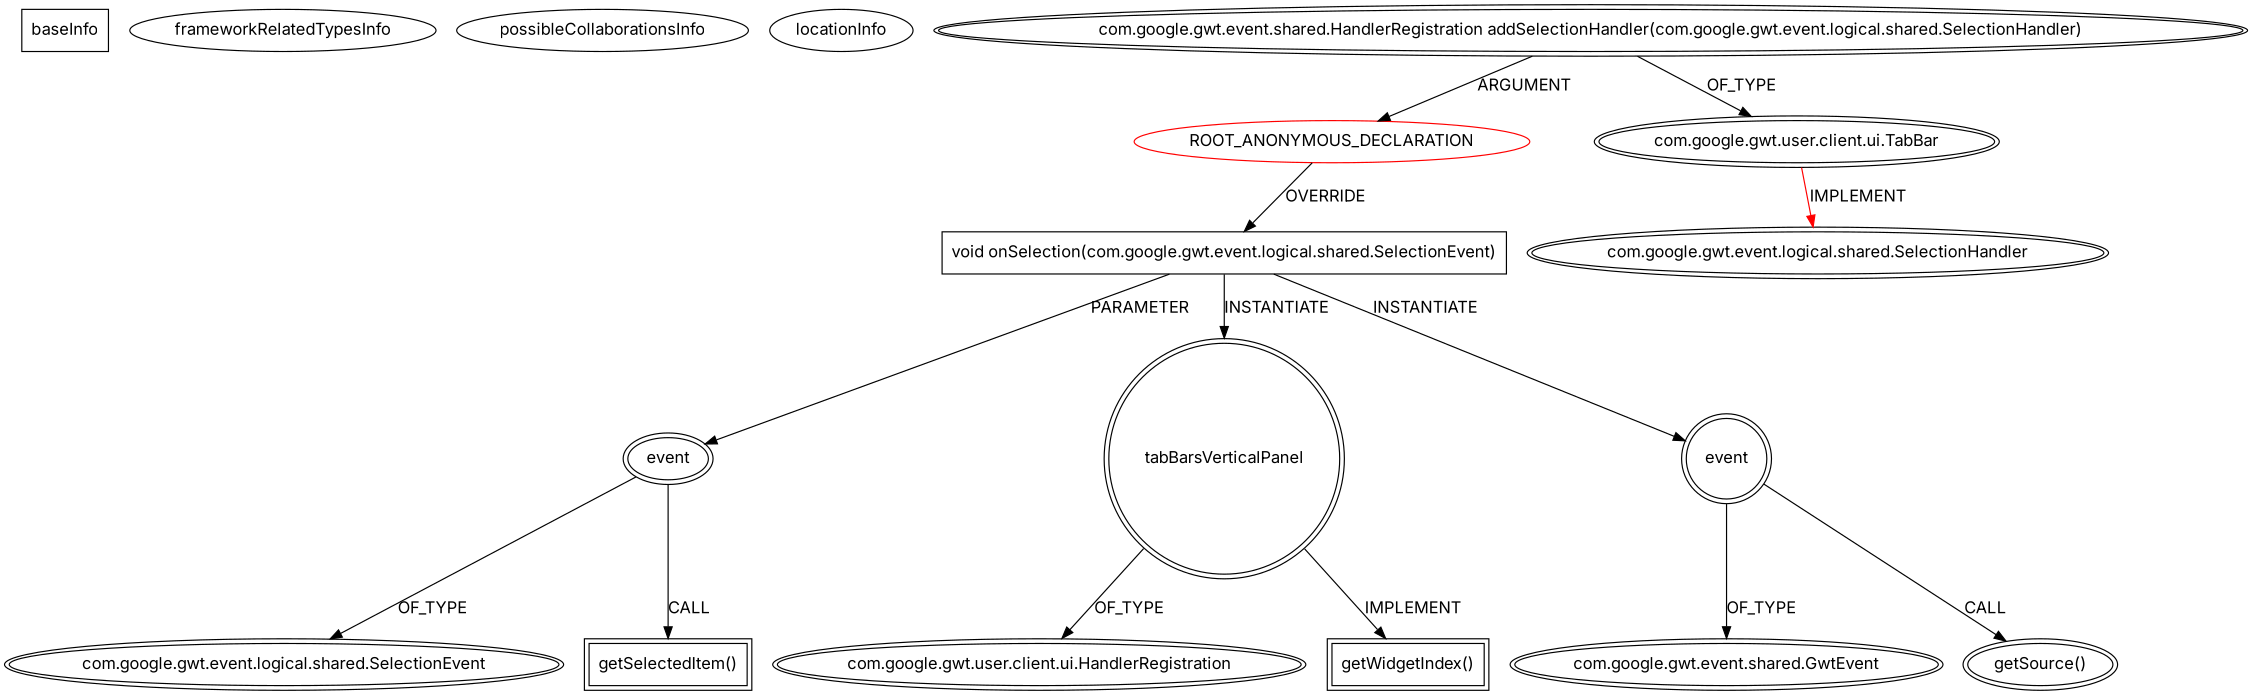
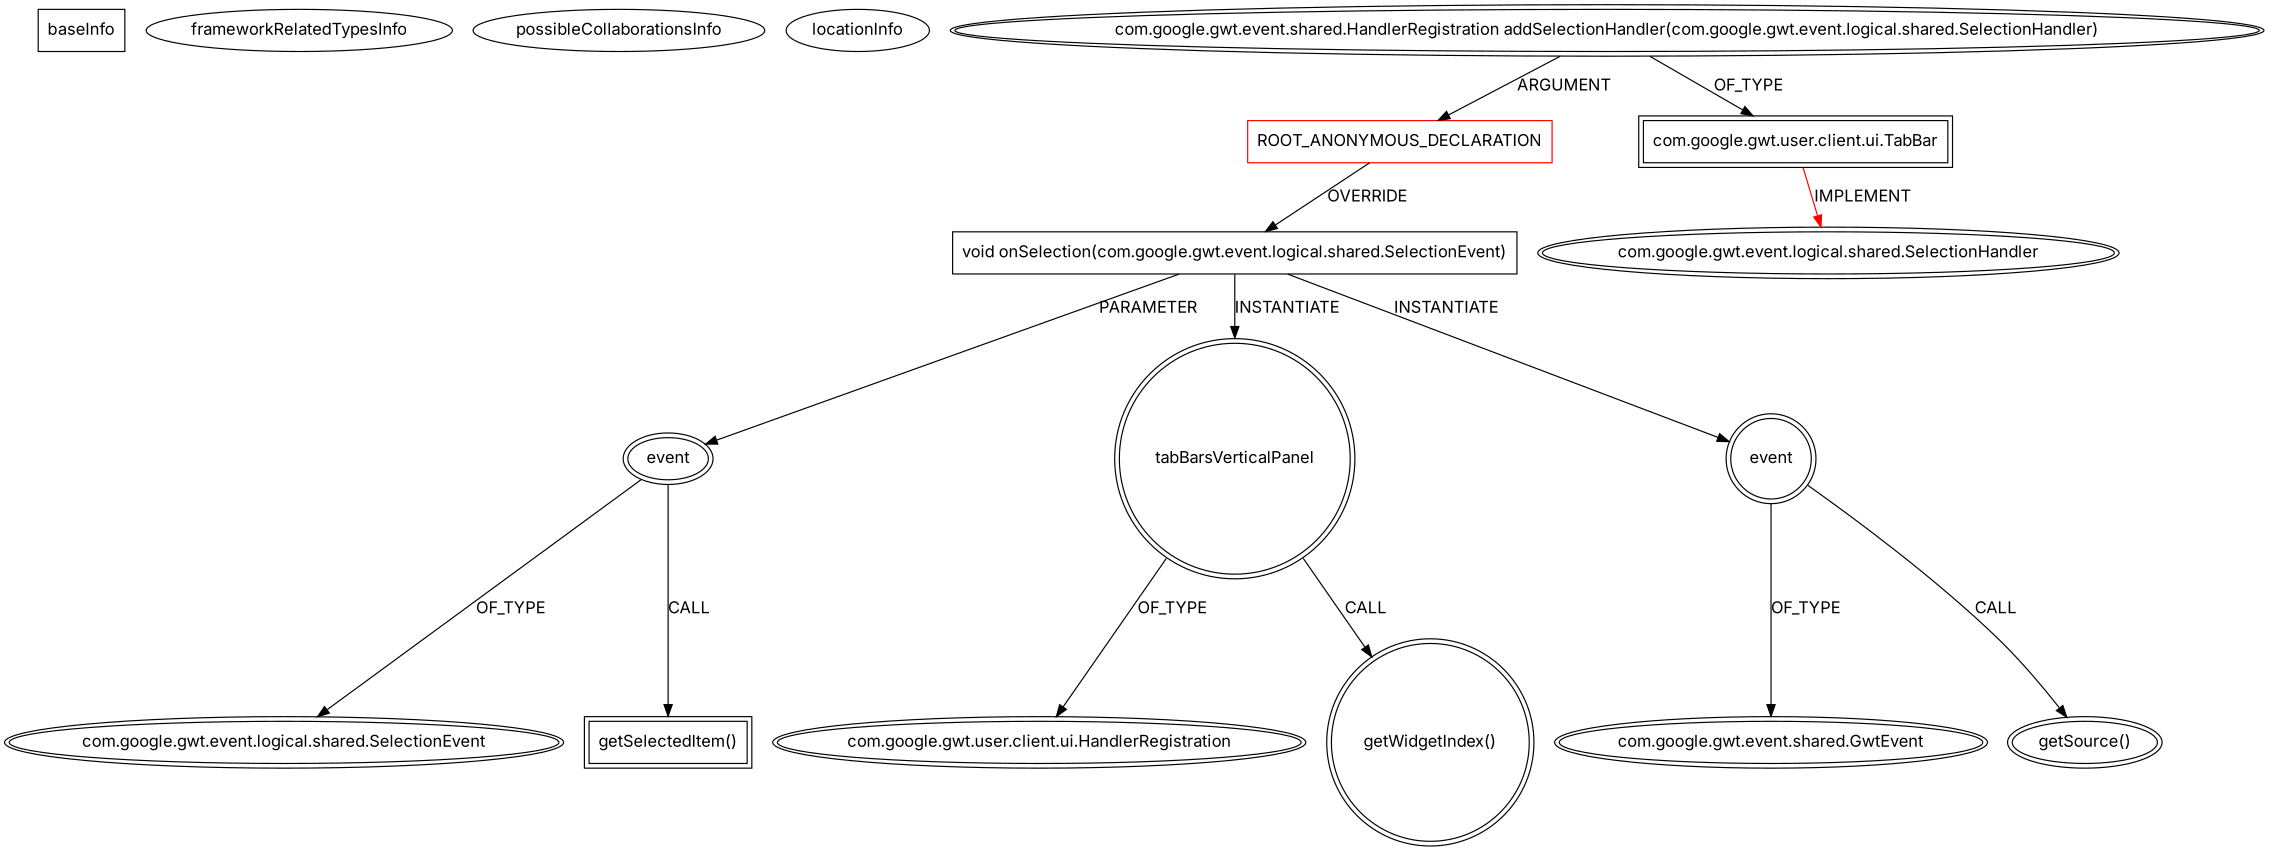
node "ROOT_ANONYMOUS_DECLARATION": shape ellipse -> box
node "com.google.gwt.user.client.ui.TabBar": shape ellipse -> box
edge "tabBarsVerticalPanel" -> "getWidgetIndex()": label "IMPLEMENT" -> "CALL"
node "getWidgetIndex()": shape box -> circle
